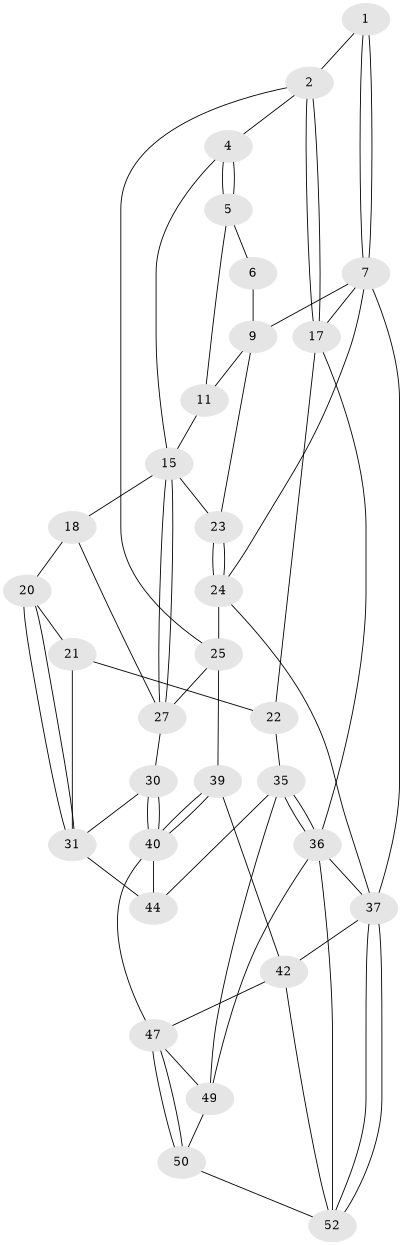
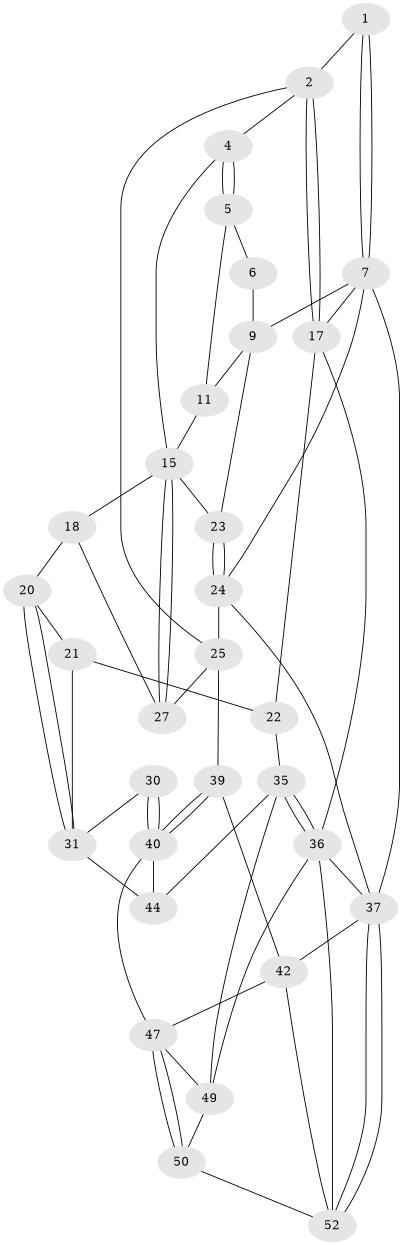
edge "27" -- "30": removed
